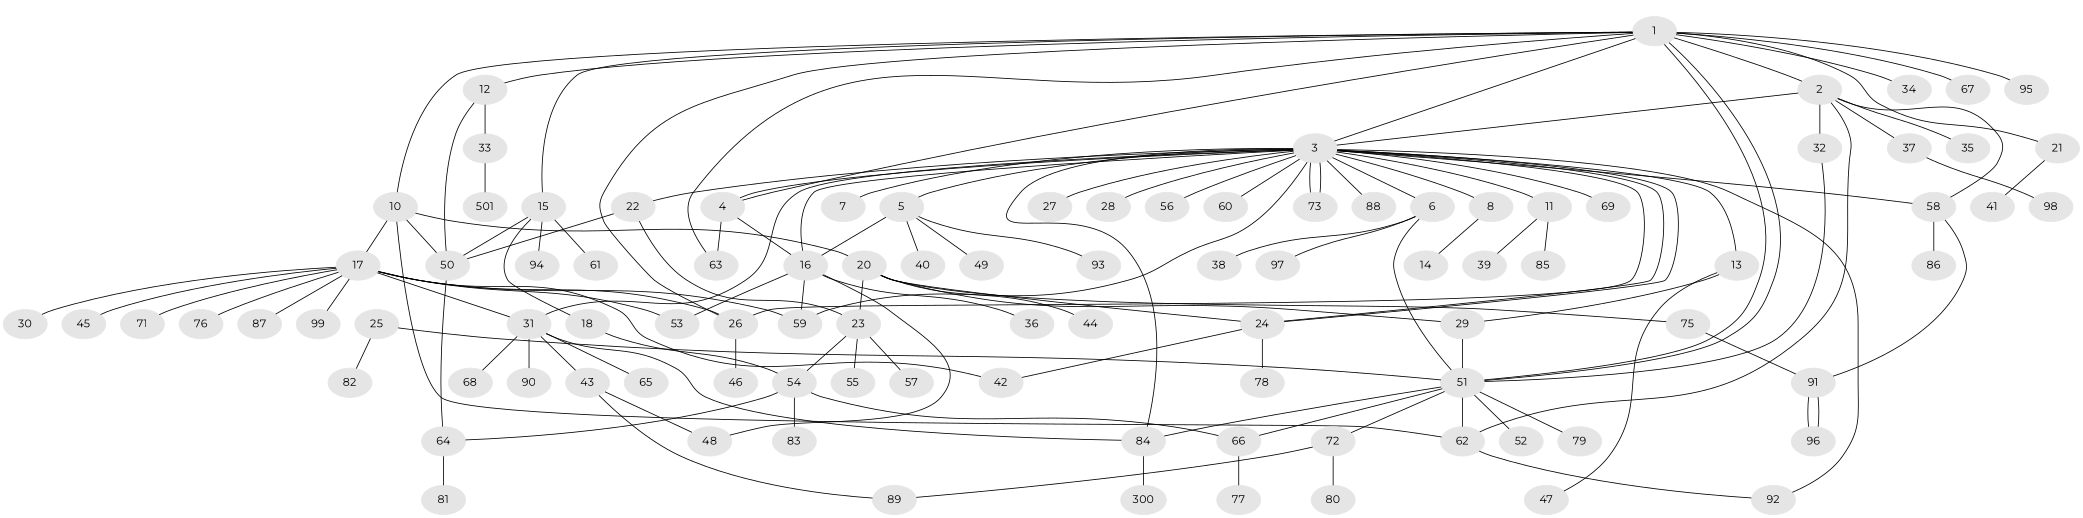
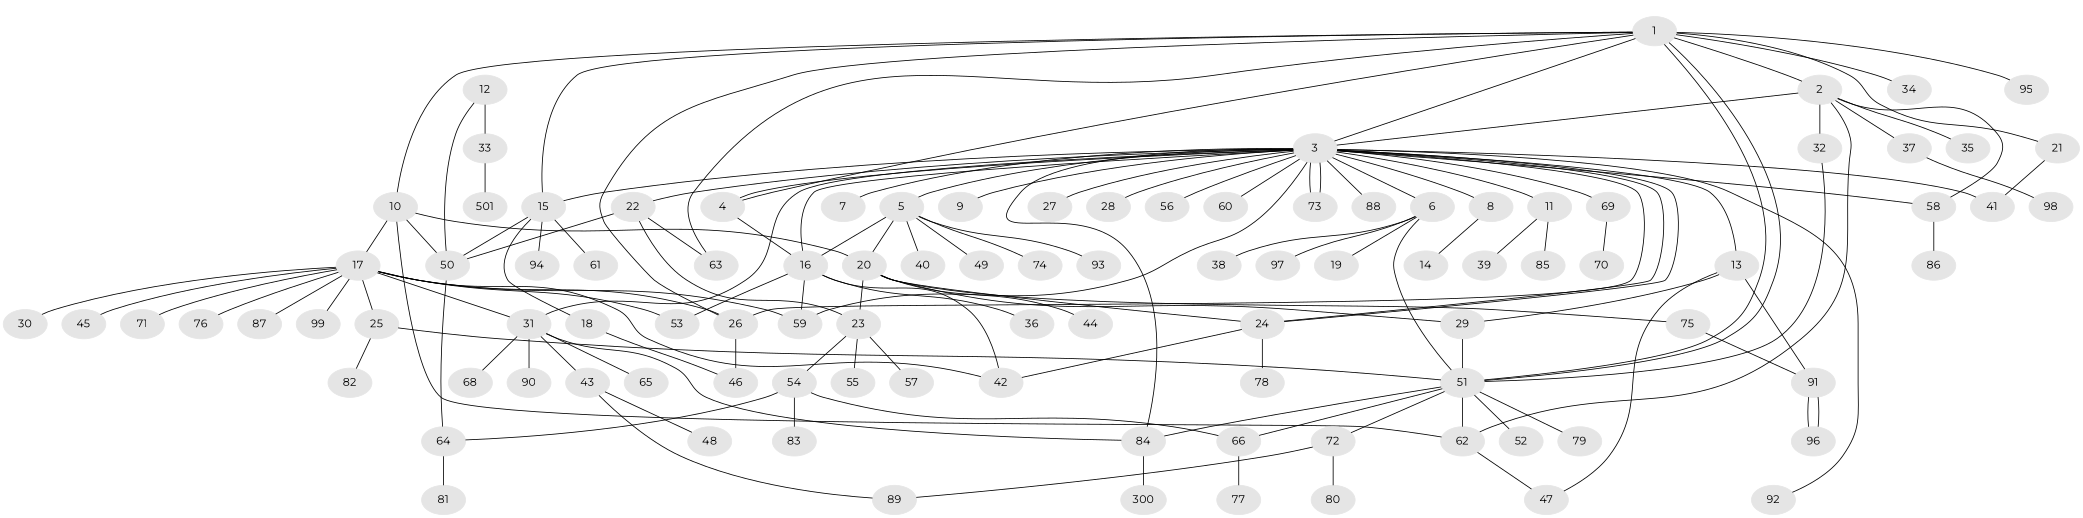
edge "1" -- "12": removed
node "67": removed
edge "3" -- "15": added
edge "3" -- "41": added
node "9": added
edge "4" -- "63": now "22" -- "63"
edge "5" -- "20": added
node "74": added
node "19": added
node "70": added
edge "17" -- "25": added
edge "58" -- "91": now "13" -- "91"
edge "18" -- "54": now "18" -- "46"
edge "16" -- "48": now "16" -- "42"
edge "62" -- "92": now "62" -- "47"
